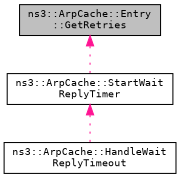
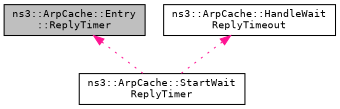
node "ns3::ArpCache::Entry ::GetRetries": label "ns3::ArpCache::Entry ::GetRetries" -> "ns3::ArpCache::Entry ::ReplyTimer"
edge "ns3::ArpCache::HandleWait ReplyTimeout" -> "ns3::ArpCache::StartWait ReplyTimer": reversed
